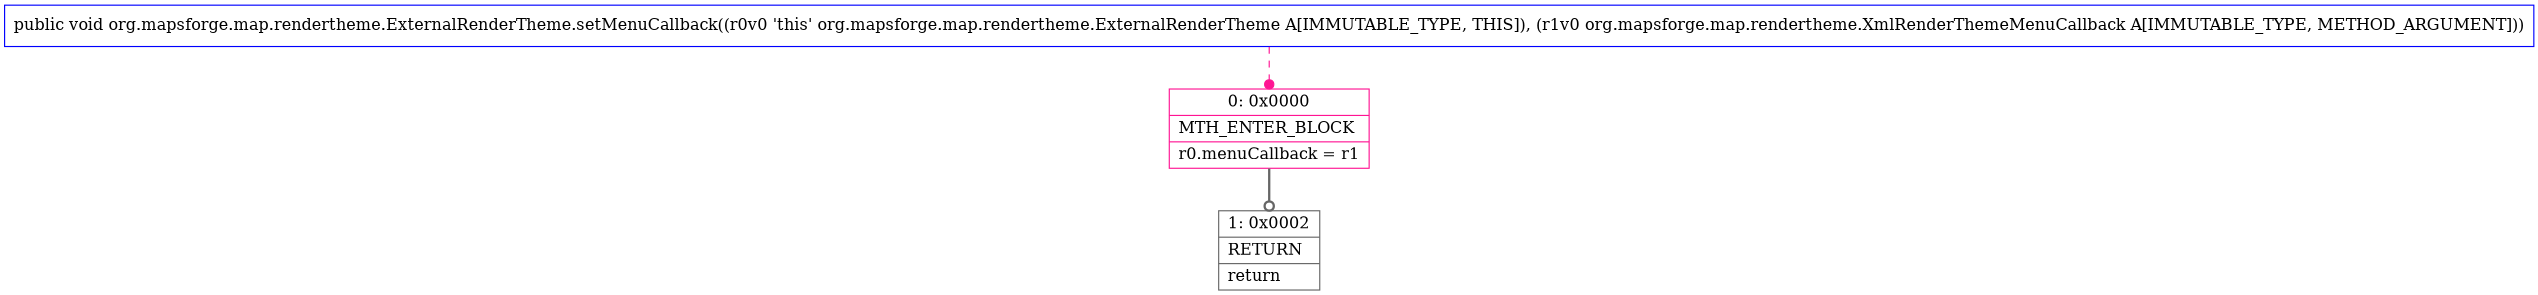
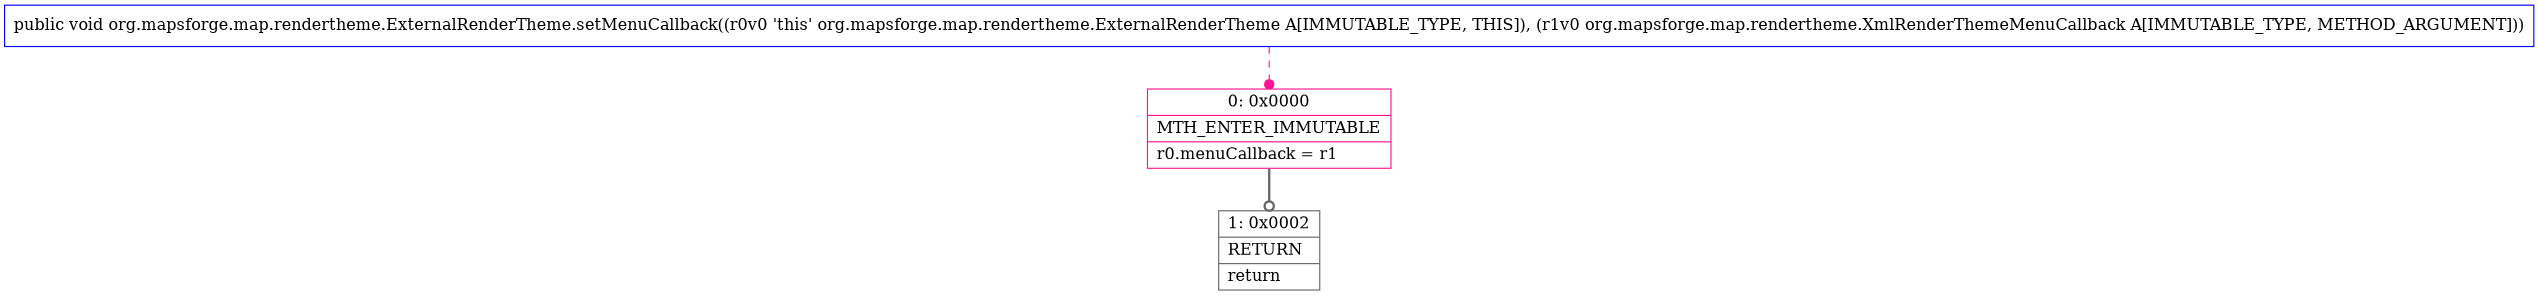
node "0: 0x0000": text "MTH_ENTER_BLOCK" -> "MTH_ENTER_IMMUTABLE"
